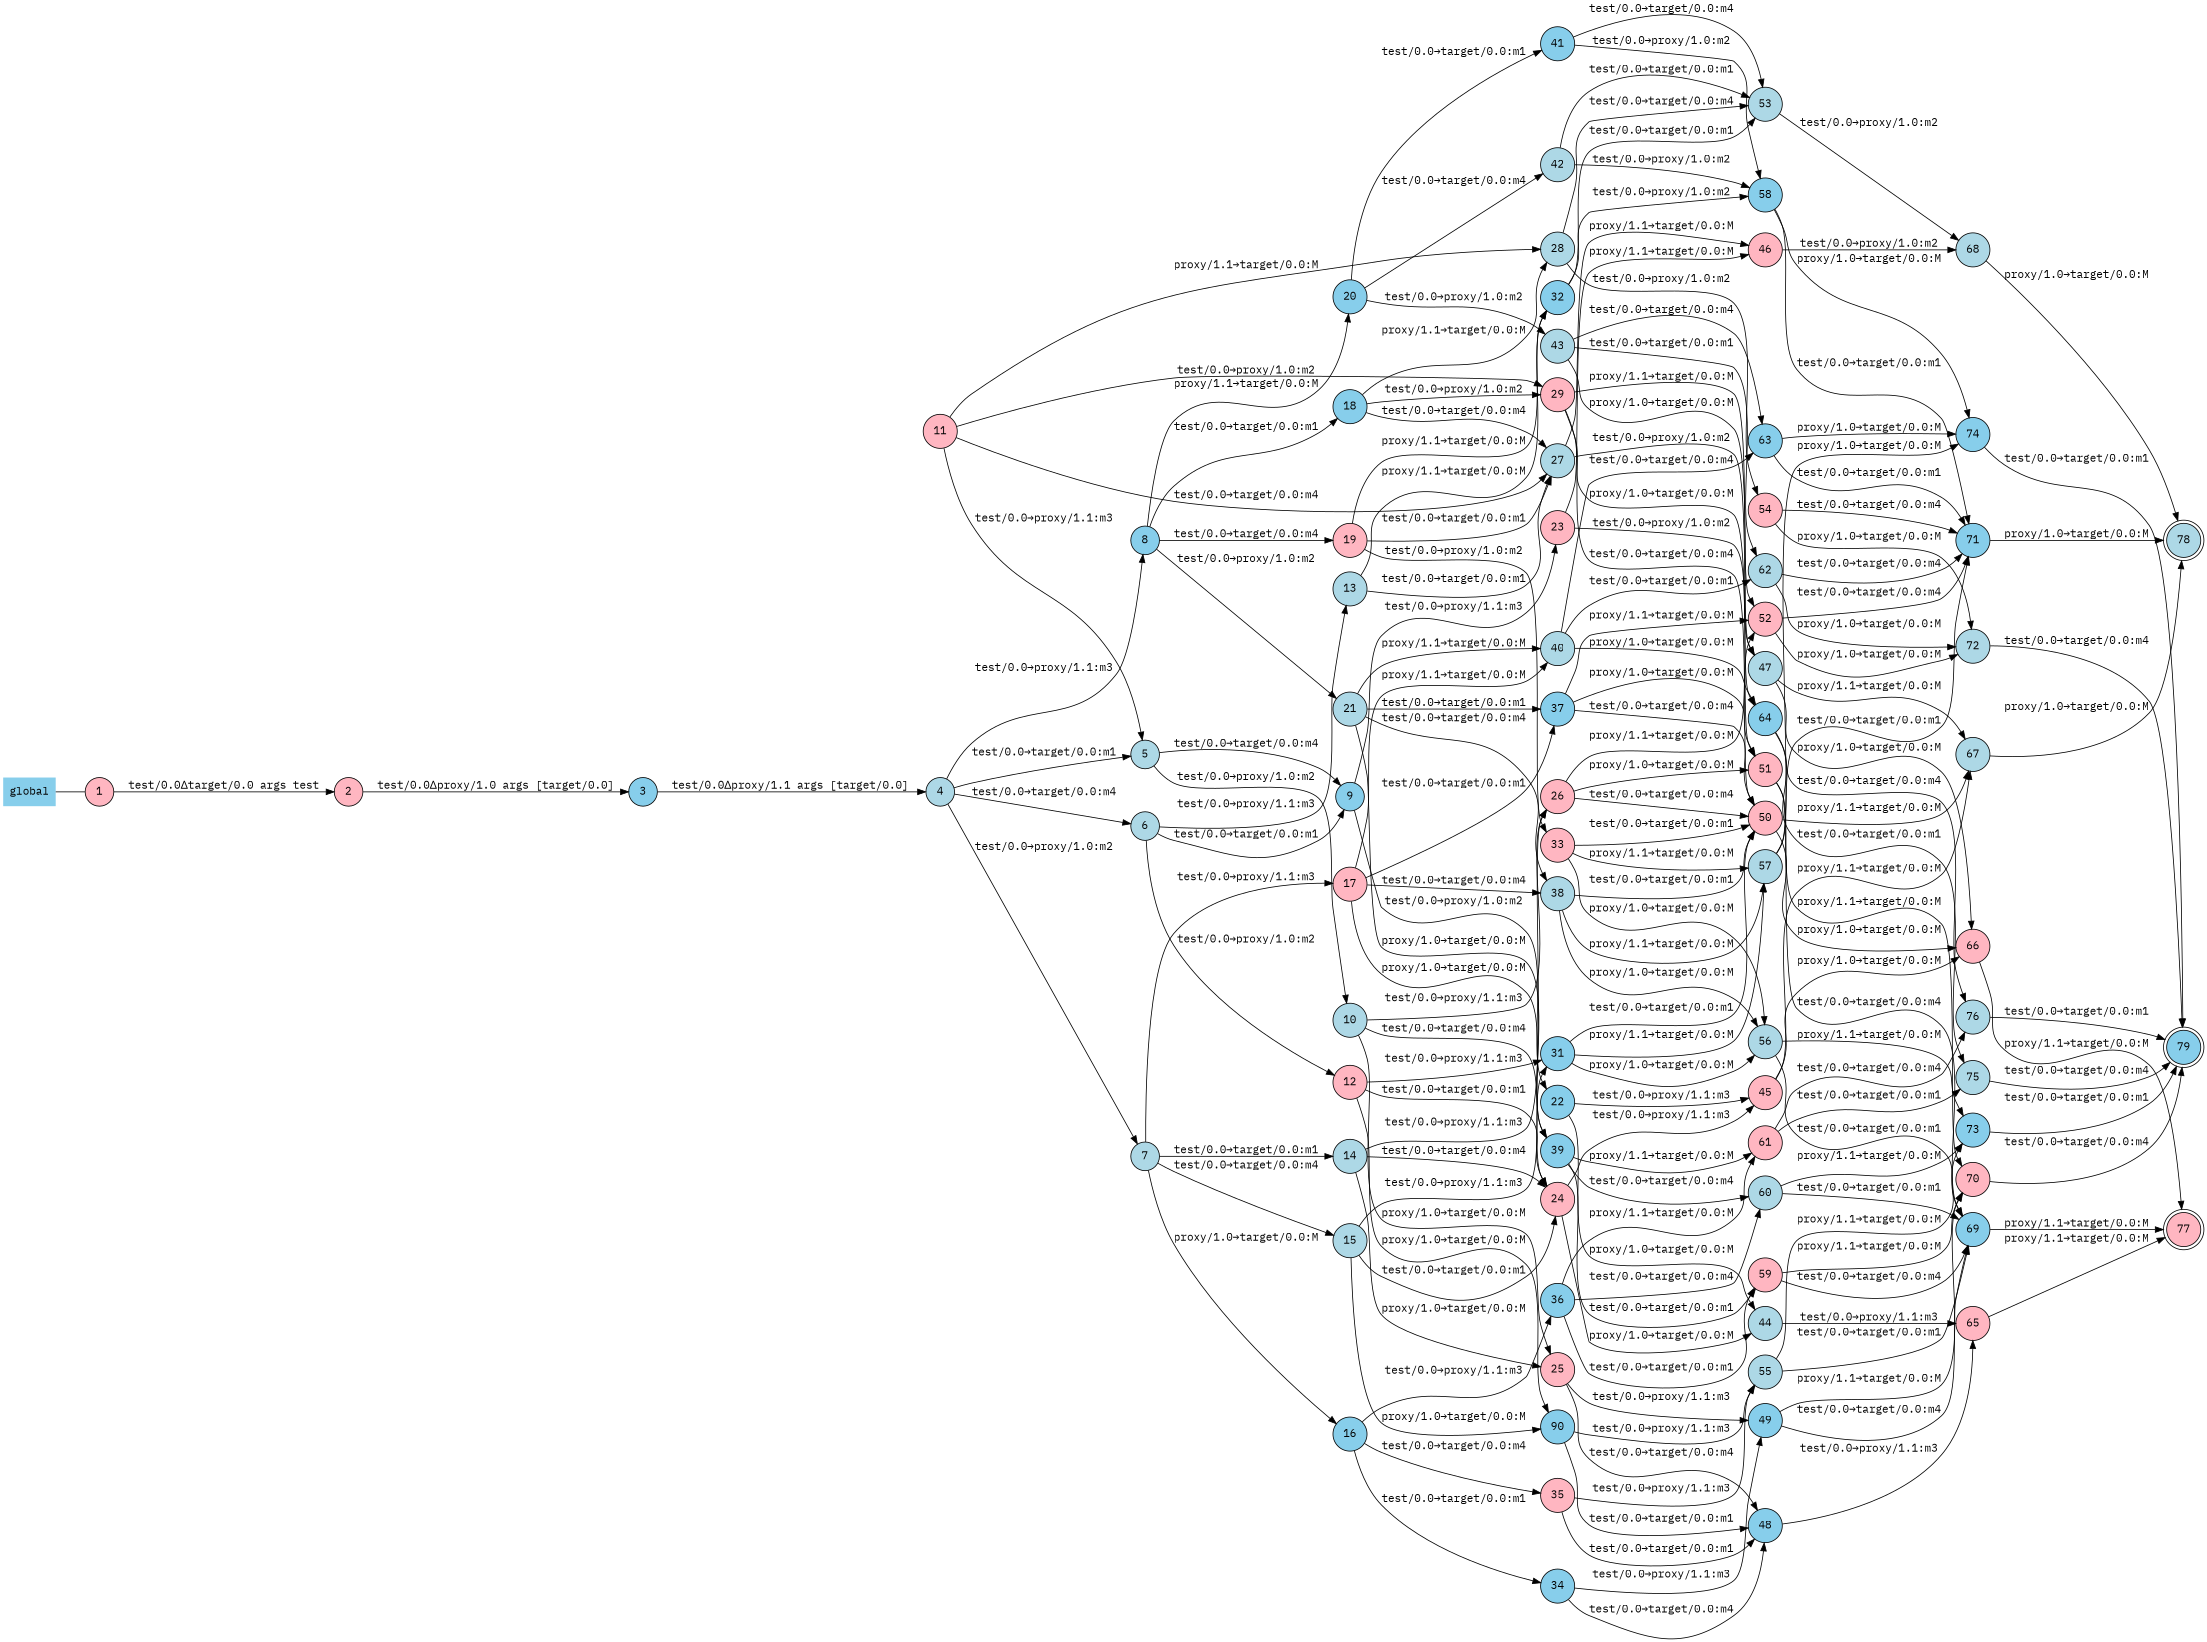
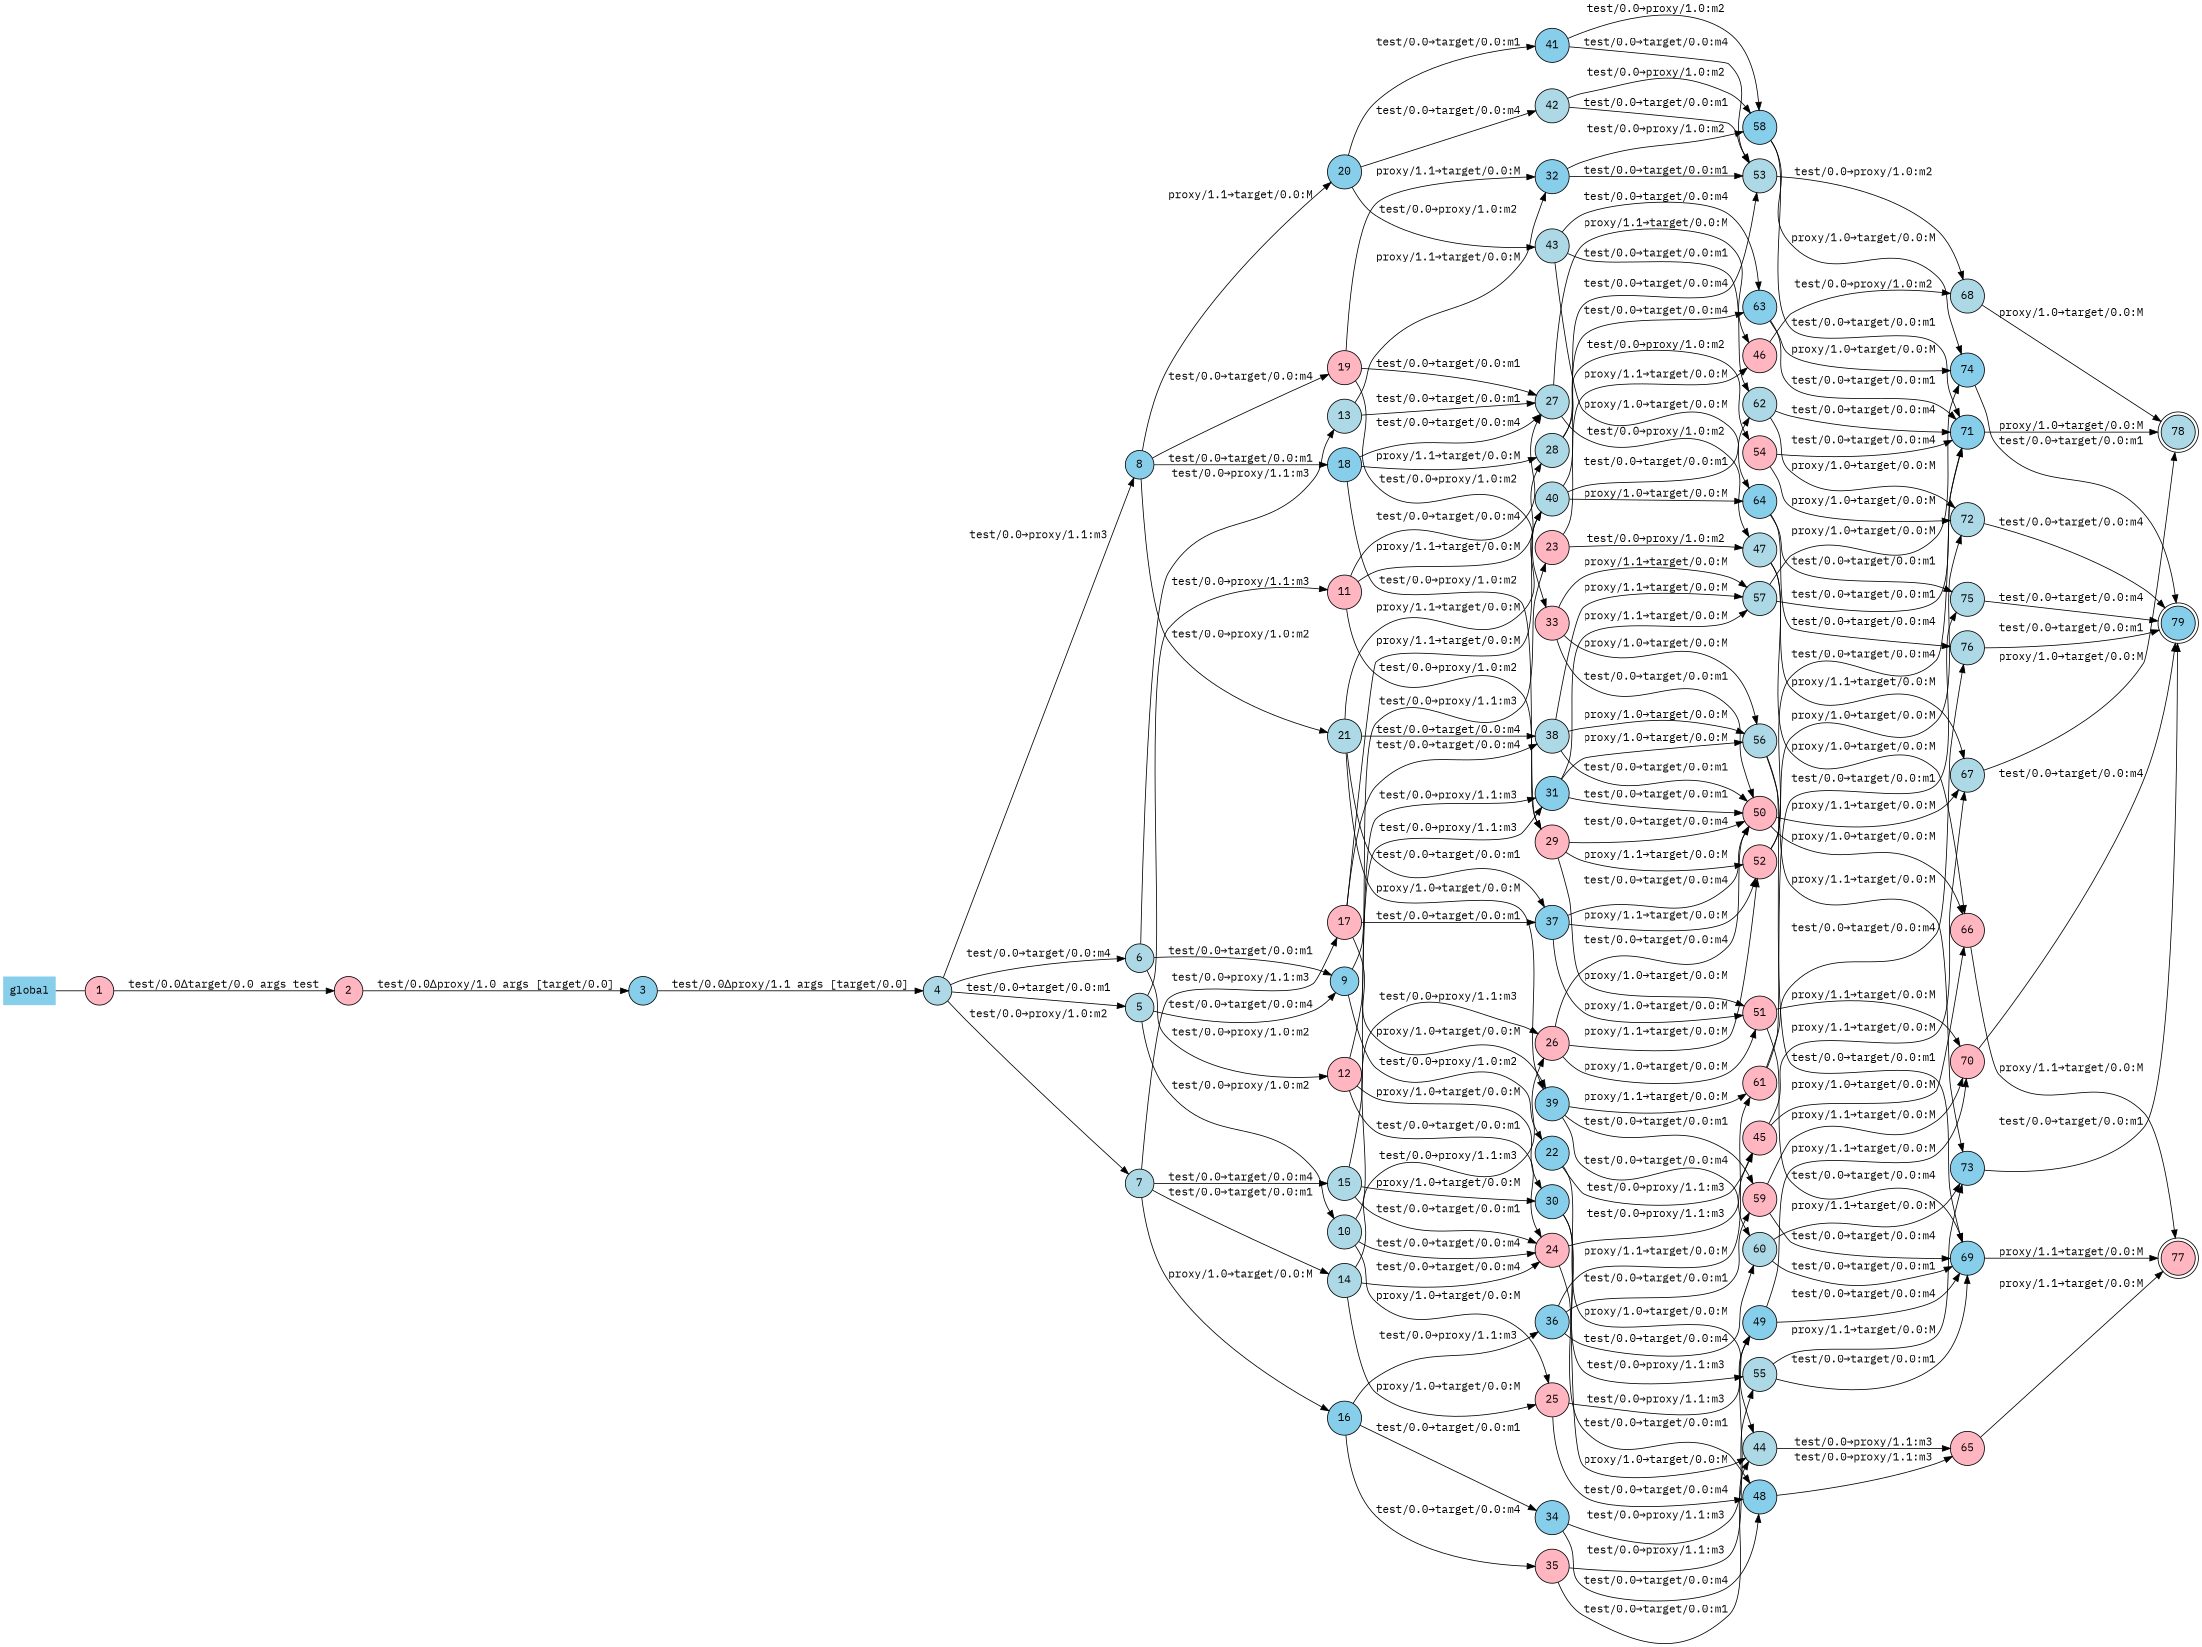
edge "11" -> "5": reversed
node "90": label "90" -> "30"
edge "35" -> "48": now "35" -> "44"
